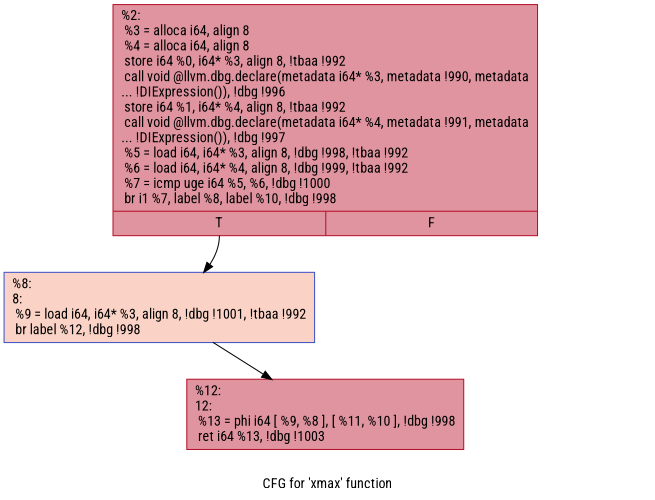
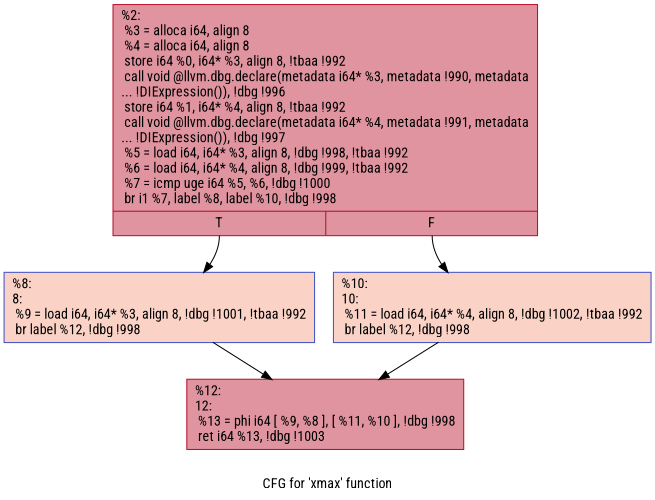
node "%10:": added
